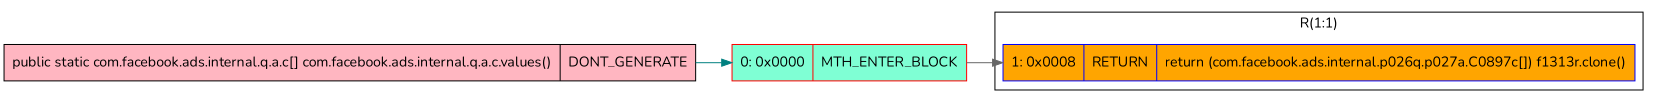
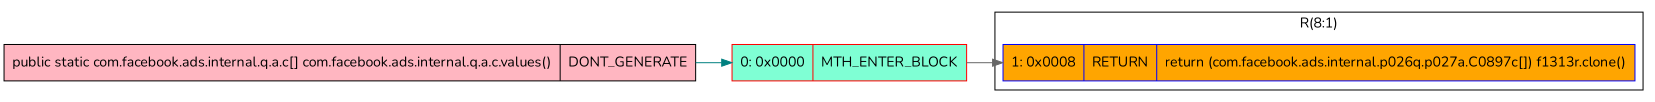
cluster "R(1:1)": label "R(1:1)" -> "R(8:1)"
